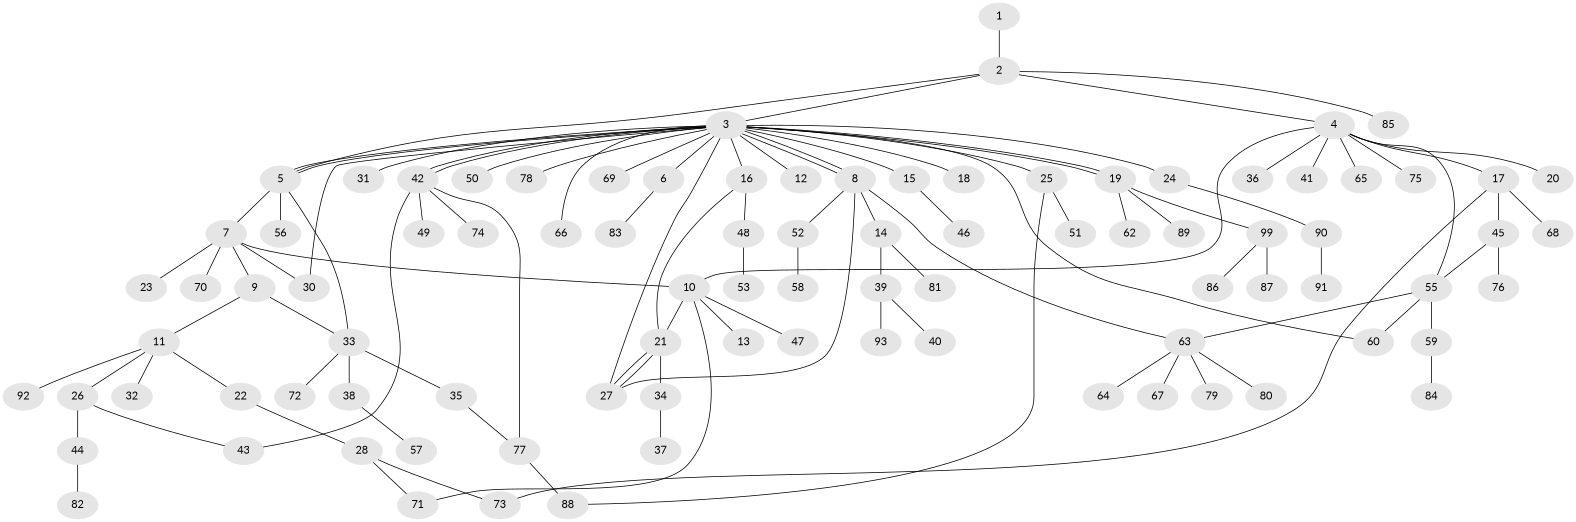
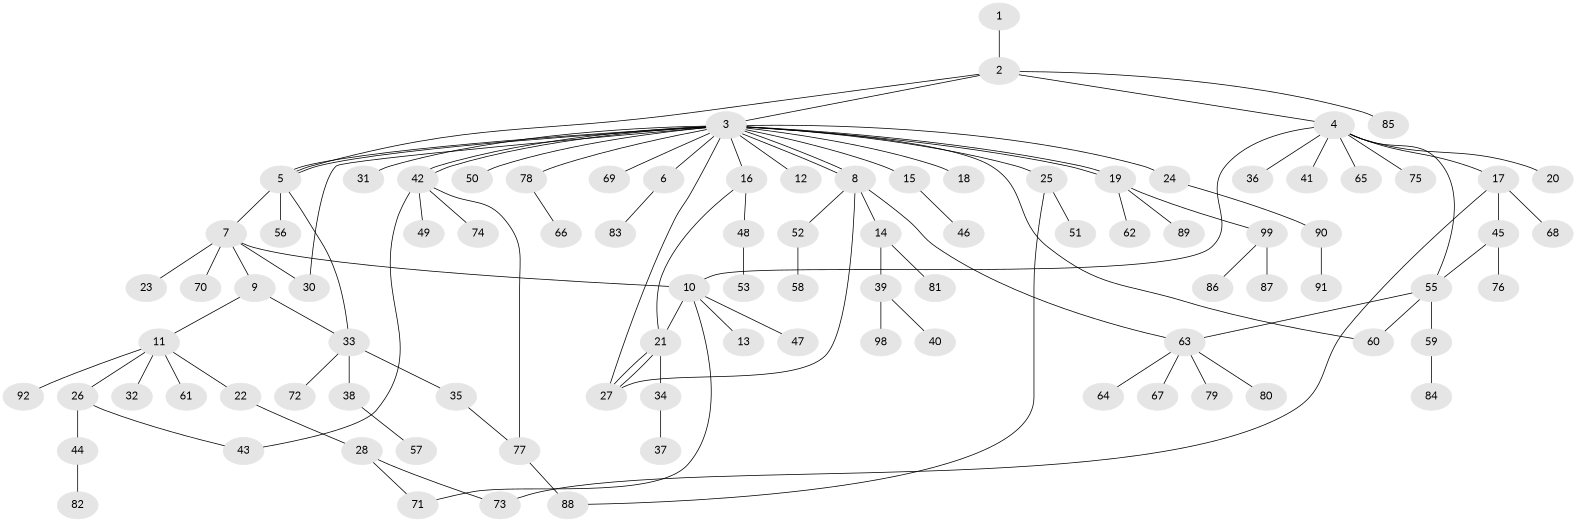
edge "3" -- "66": now "78" -- "66"
node "93": label "93" -> "98"
node "61": added
